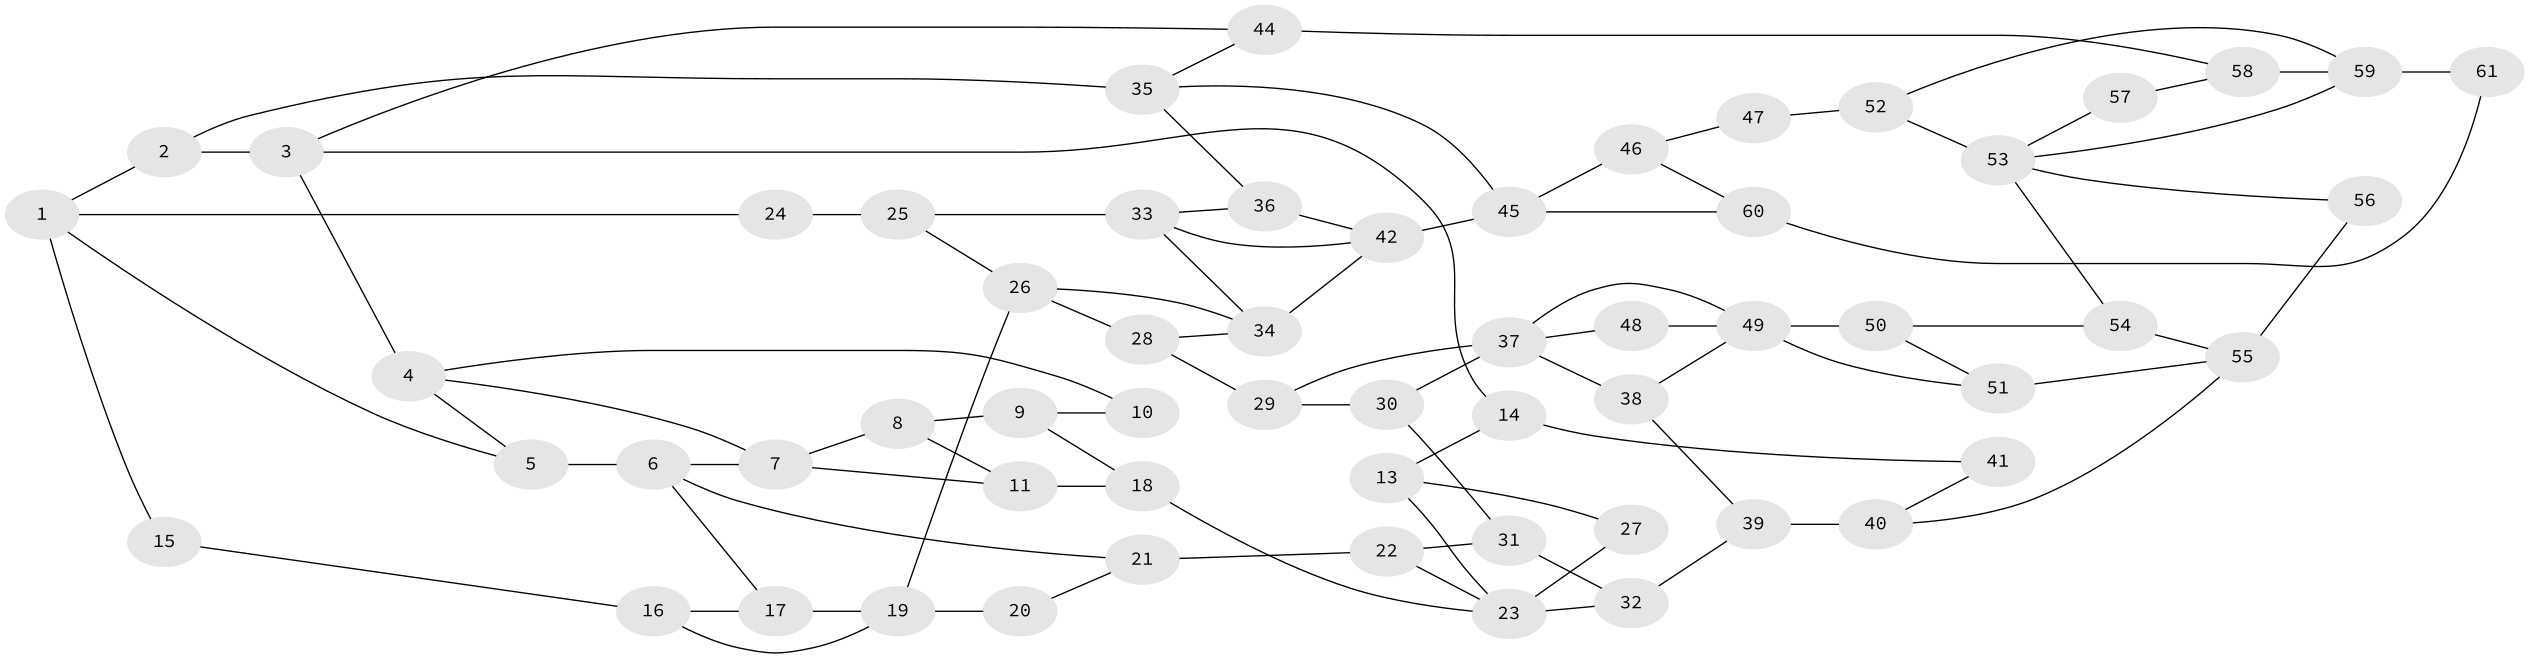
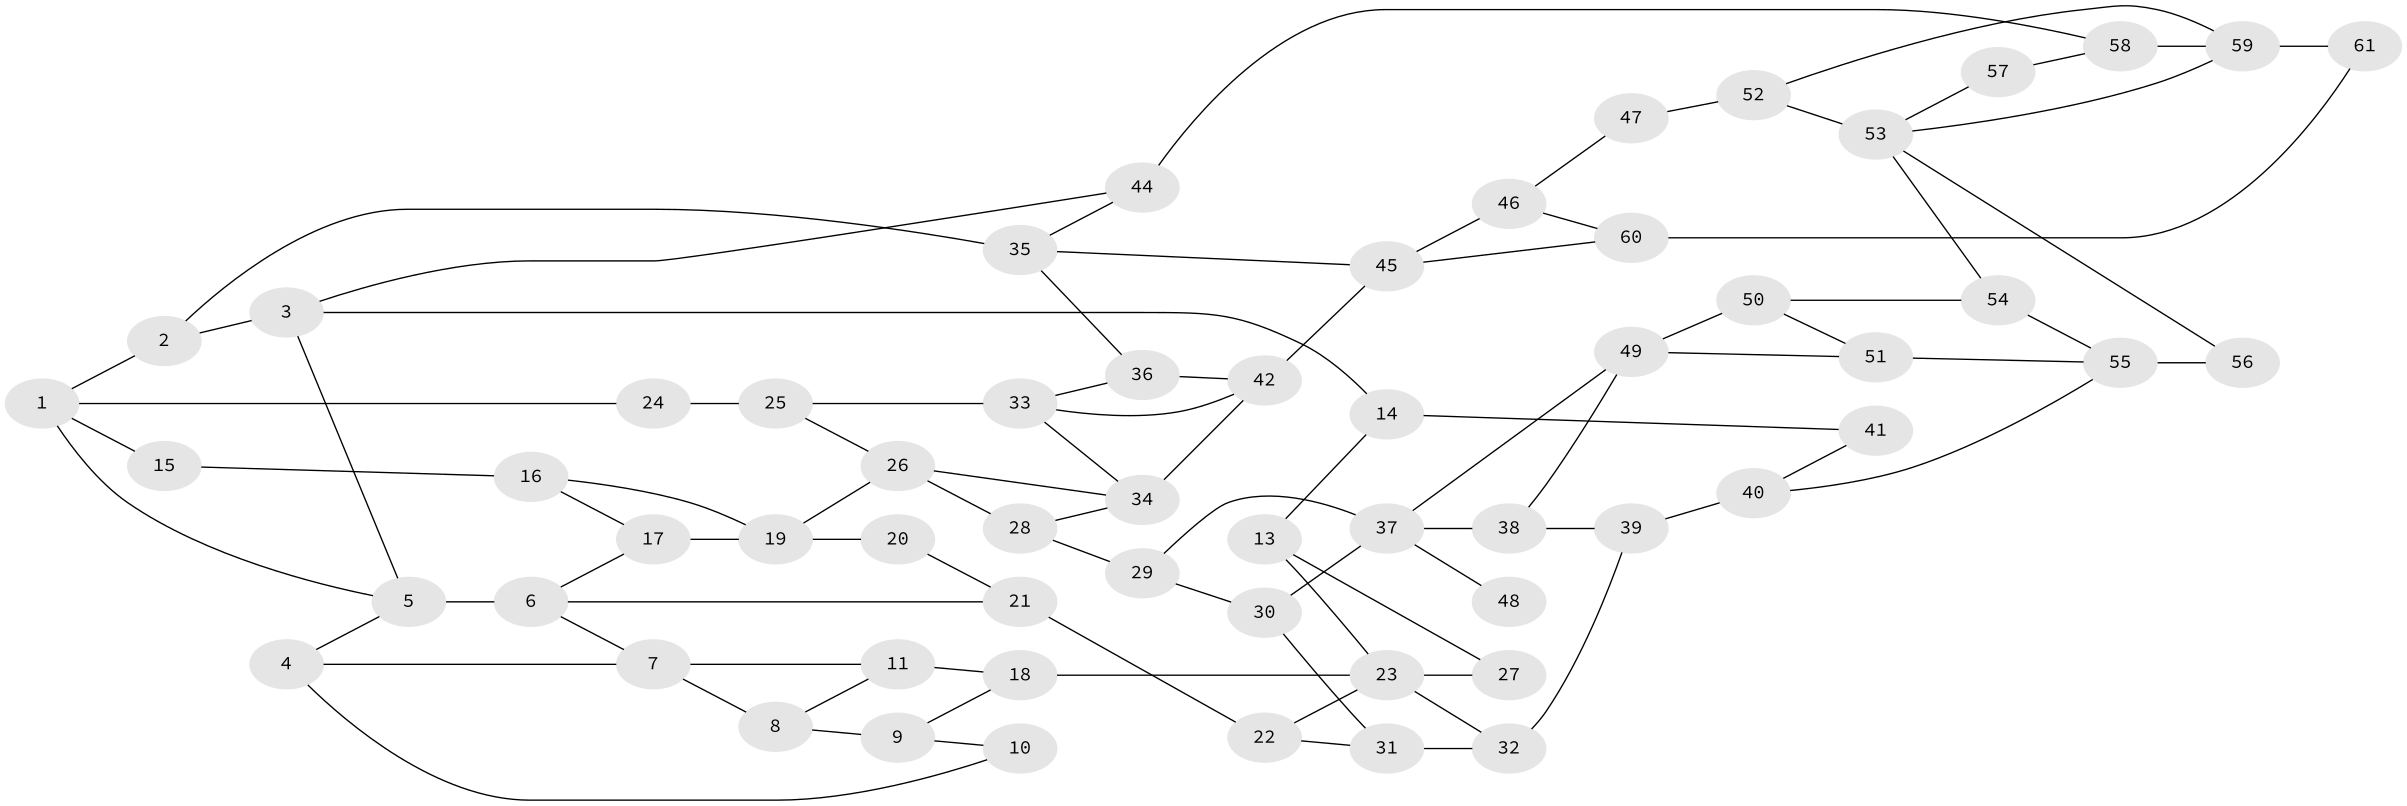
edge "3" -- "4": now "3" -- "5"
edge "48" -- "49": removed
